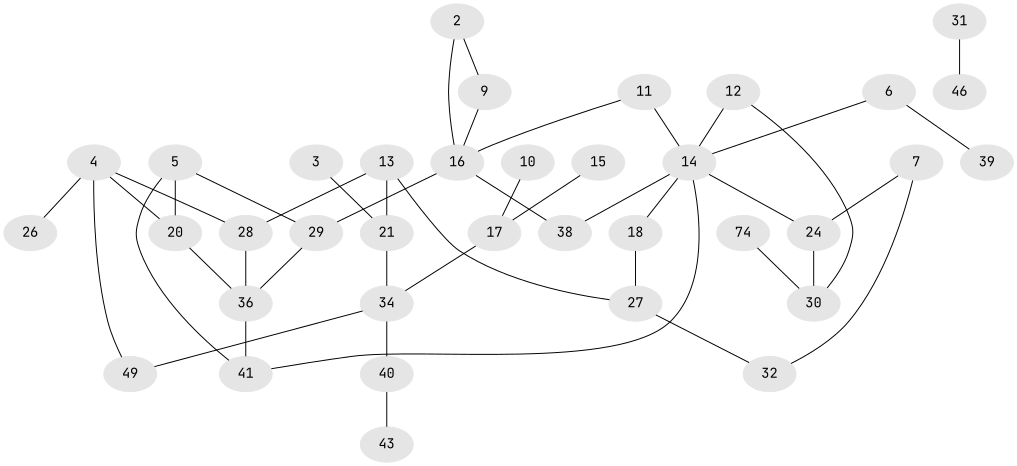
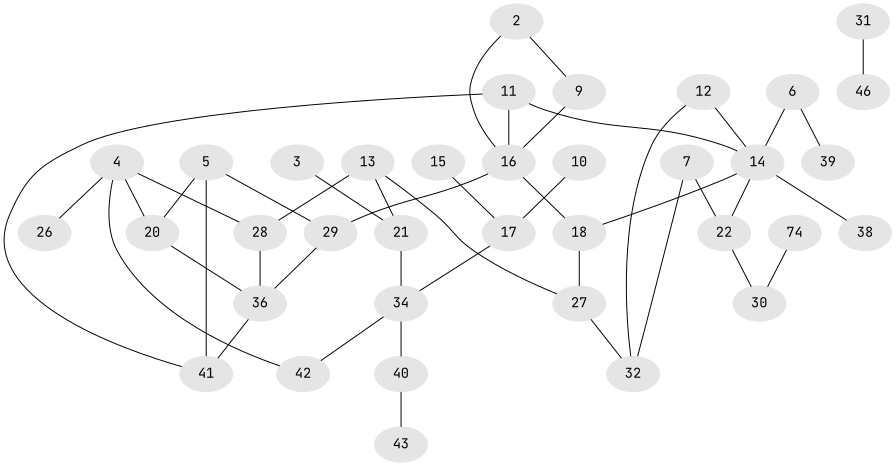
edge "12" -- "30": now "12" -- "32"
edge "16" -- "38": now "16" -- "18"
node "24": label "24" -> "22"
edge "14" -- "41": now "11" -- "41"
node "49": label "49" -> "42"
